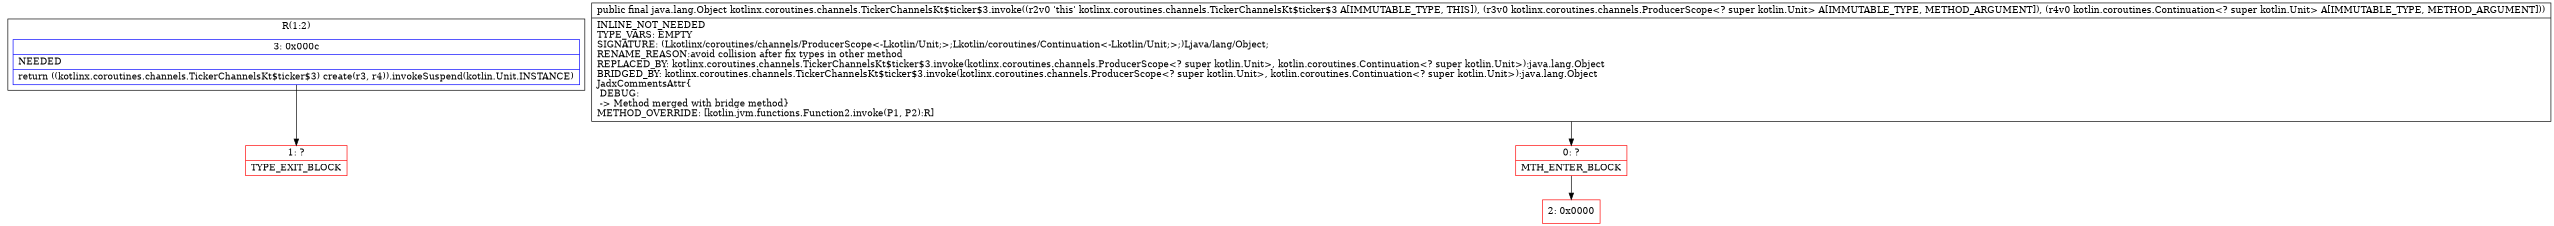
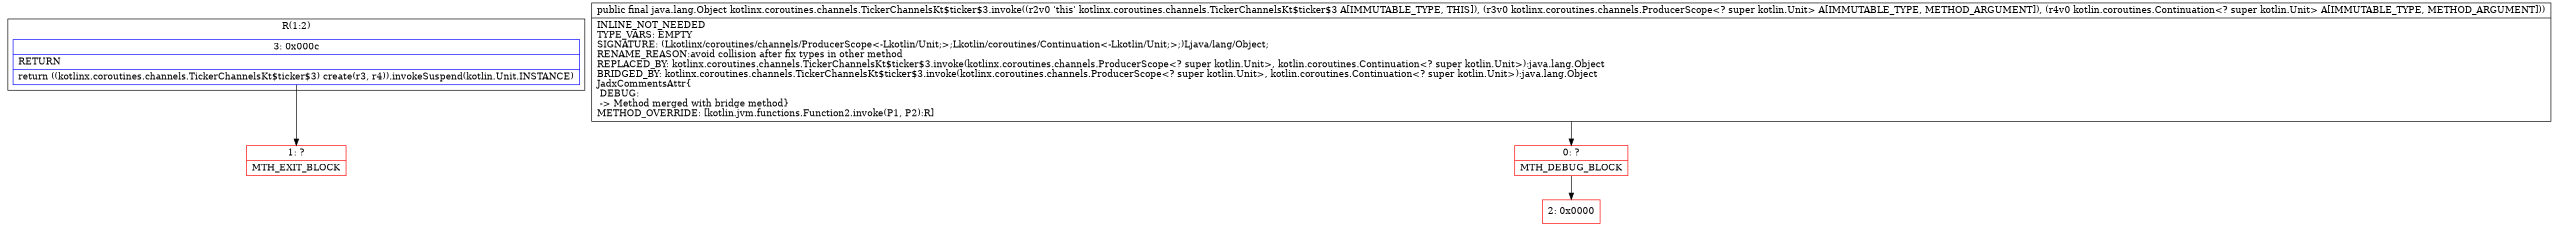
node "3: 0x000c": text "NEEDED" -> "RETURN"
node "1: ?": text "TYPE_EXIT_BLOCK" -> "MTH_EXIT_BLOCK"
node "0: ?": text "MTH_ENTER_BLOCK" -> "MTH_DEBUG_BLOCK"
